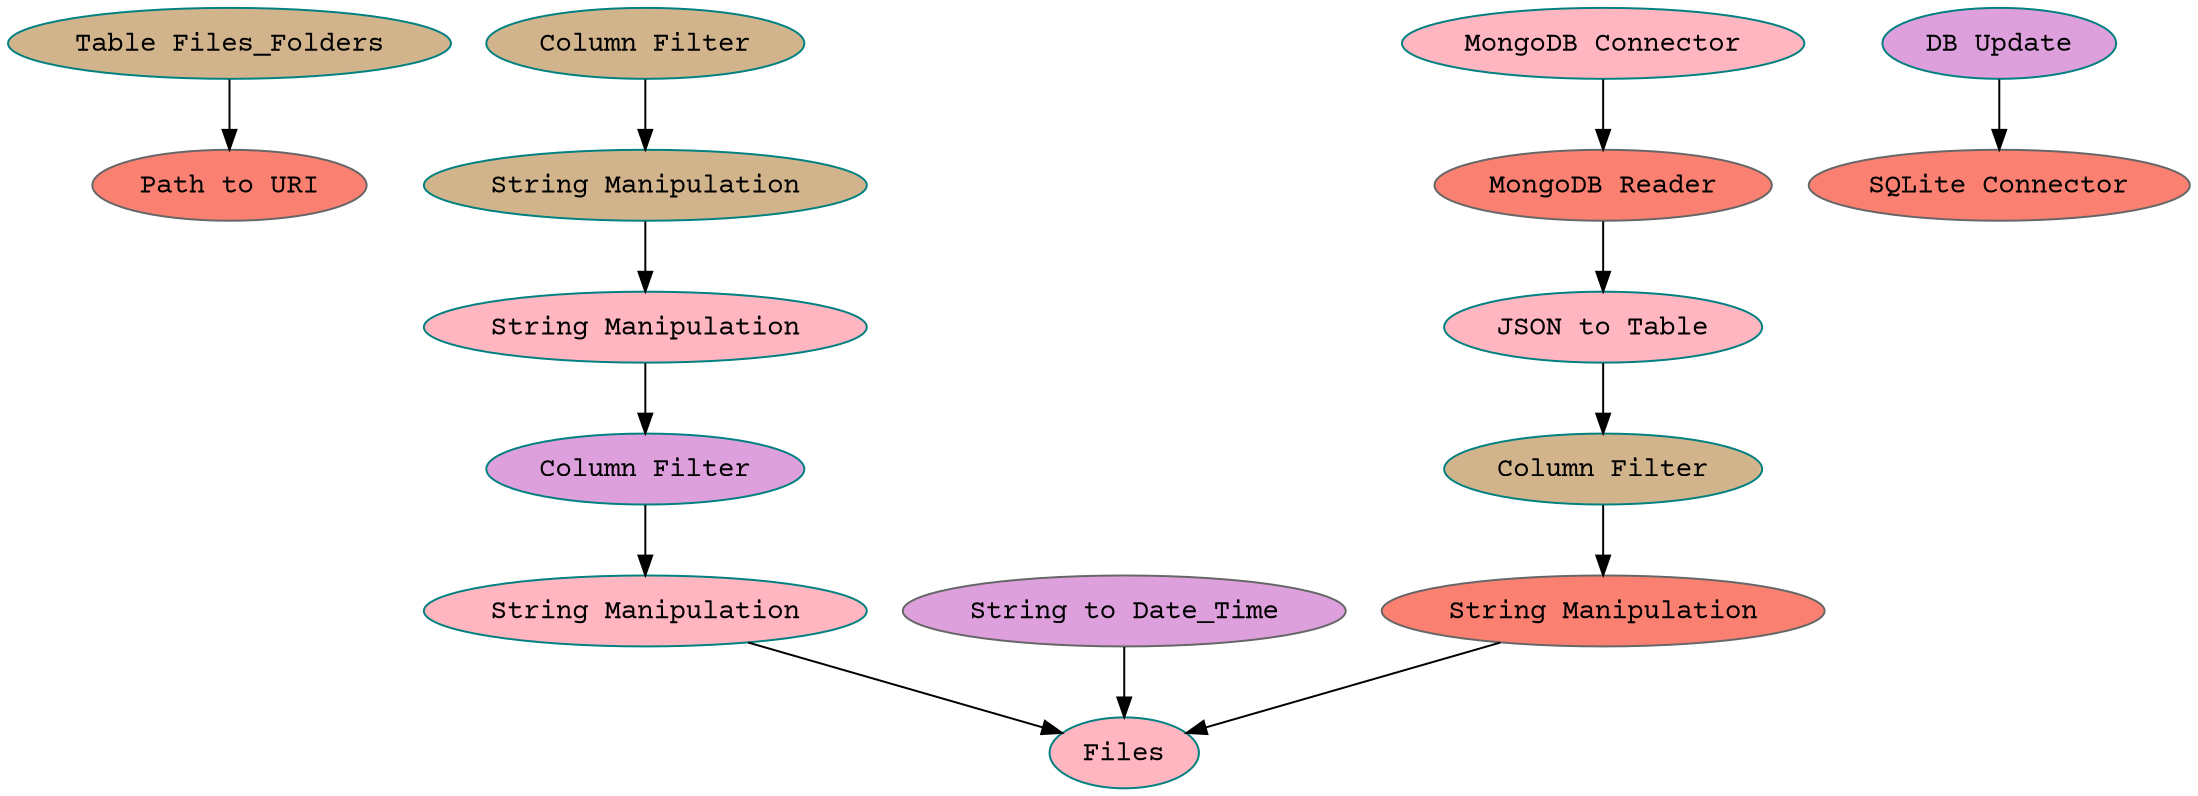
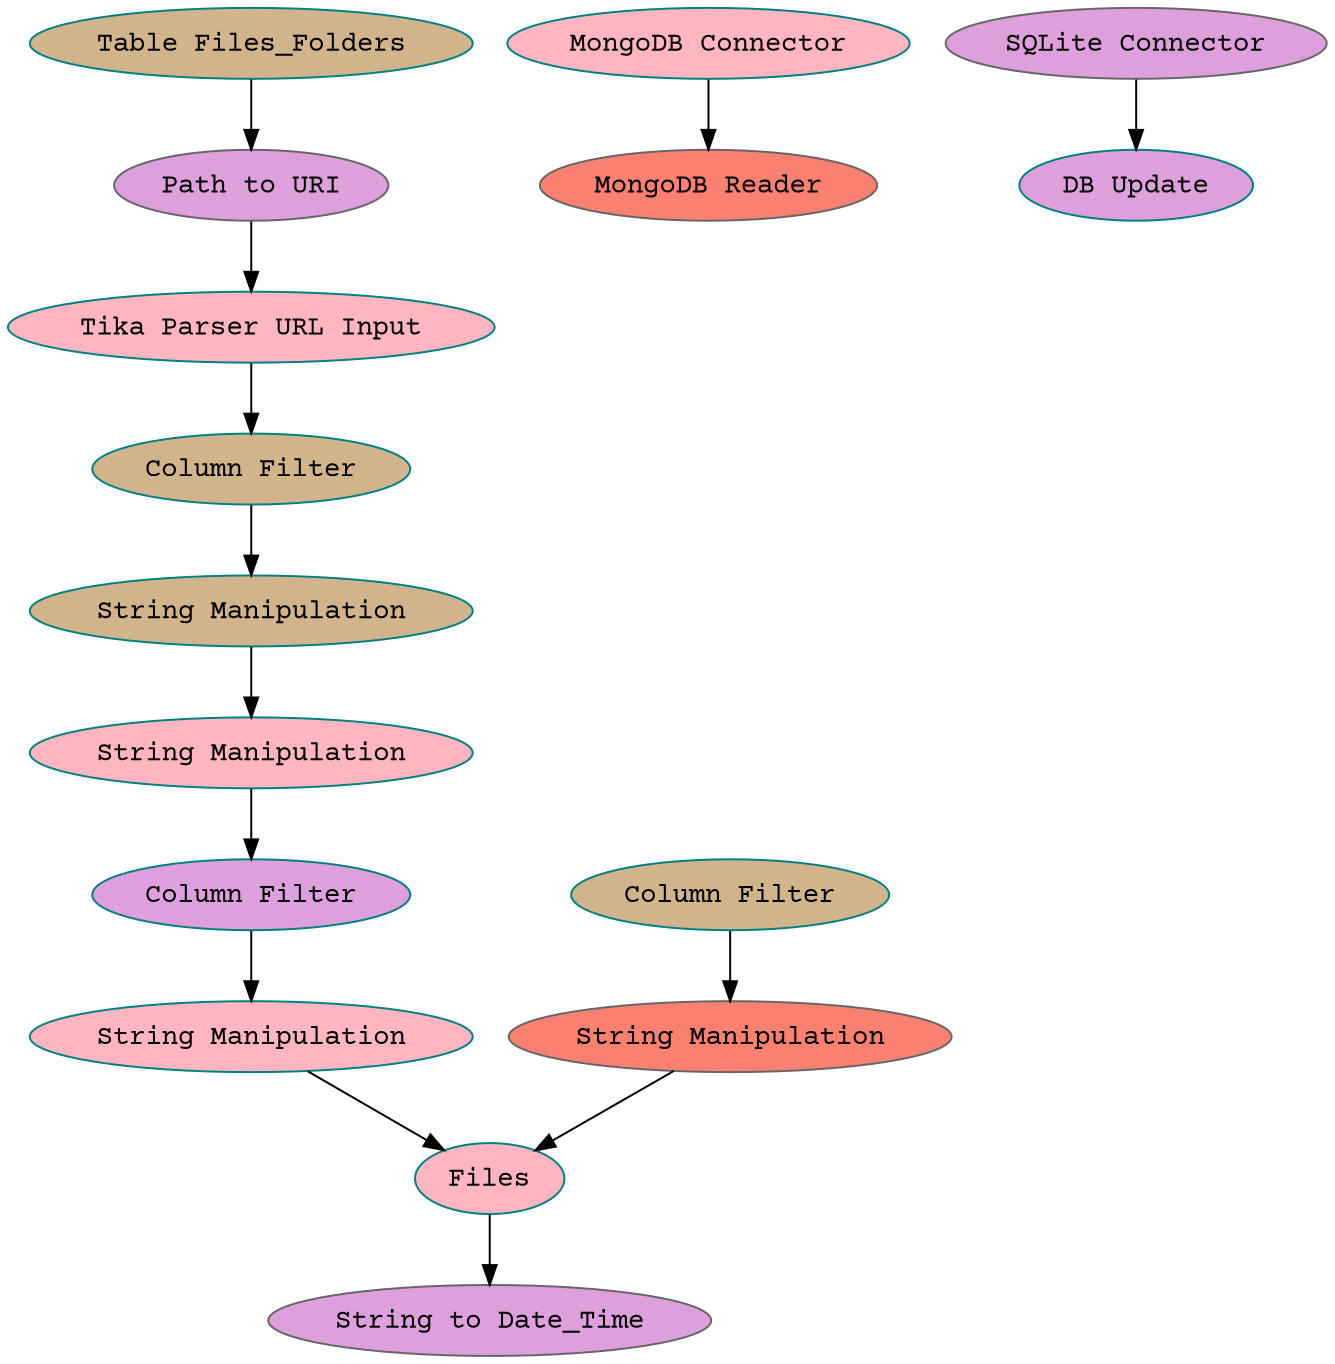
edge "DB Update" -> "SQLite Connector": reversed
node "Path to URI": fillcolor salmon -> plum
node "SQLite Connector": fillcolor salmon -> plum
node "Tika Parser URL Input": added
node "JSON to Table": removed
edge "String to Date_Time" -> "Files": reversed
